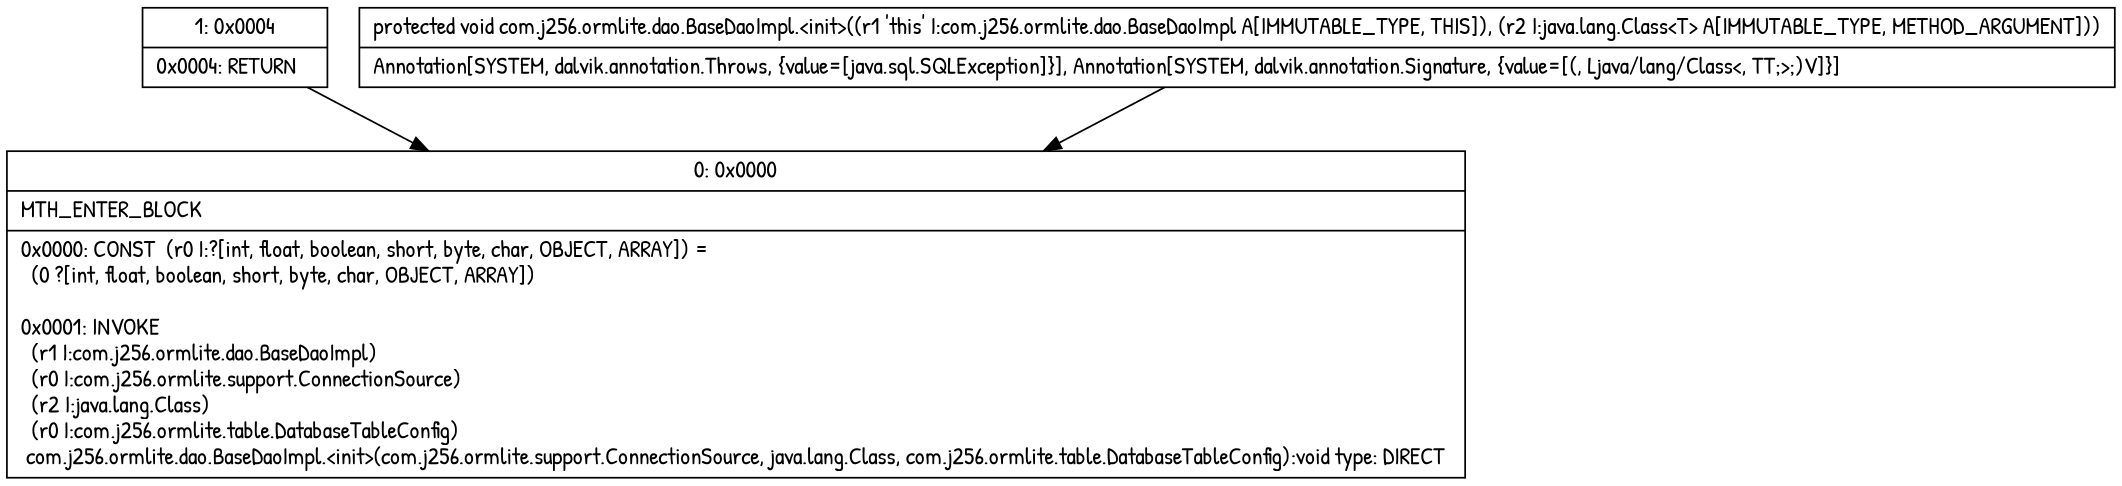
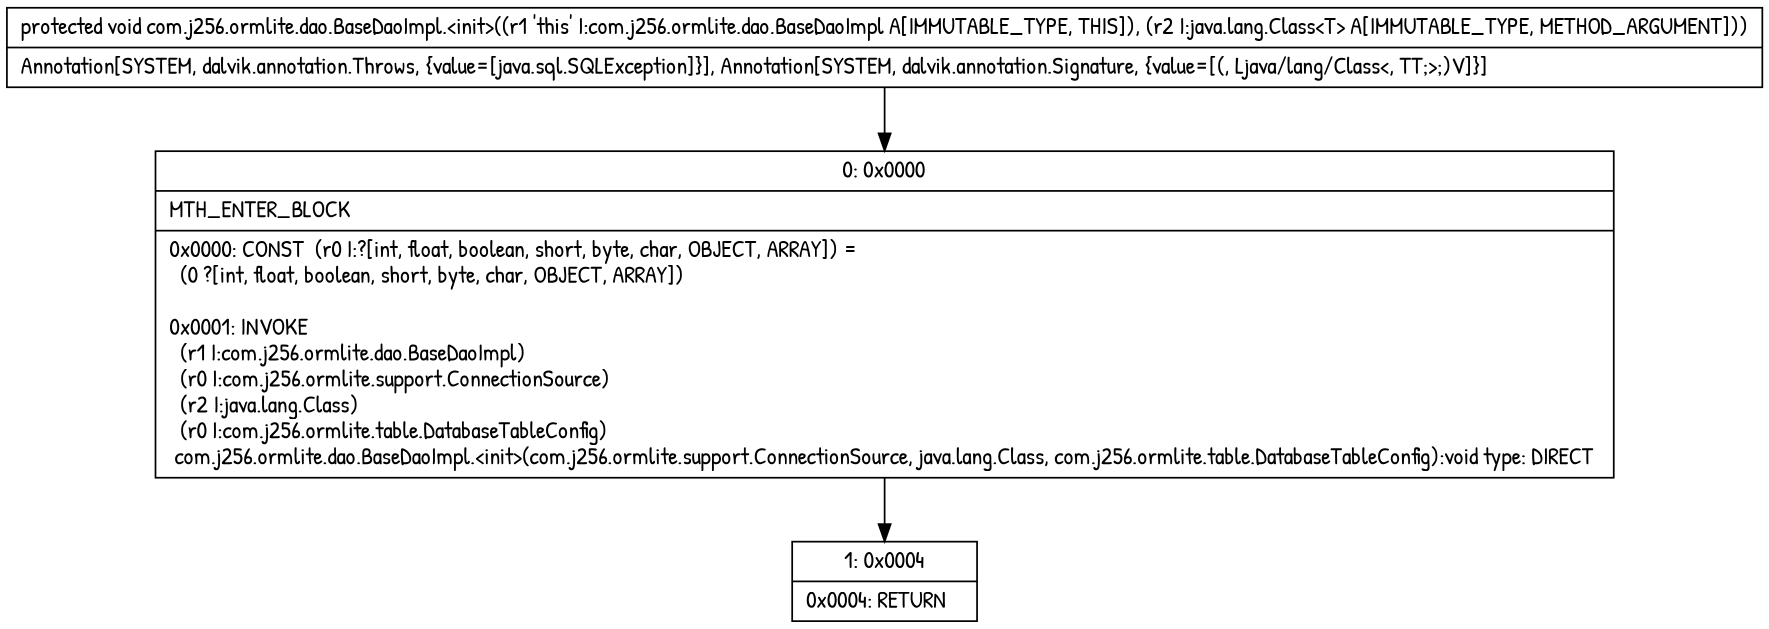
edge "1: 0x0004" -> "0: 0x0000": reversed
